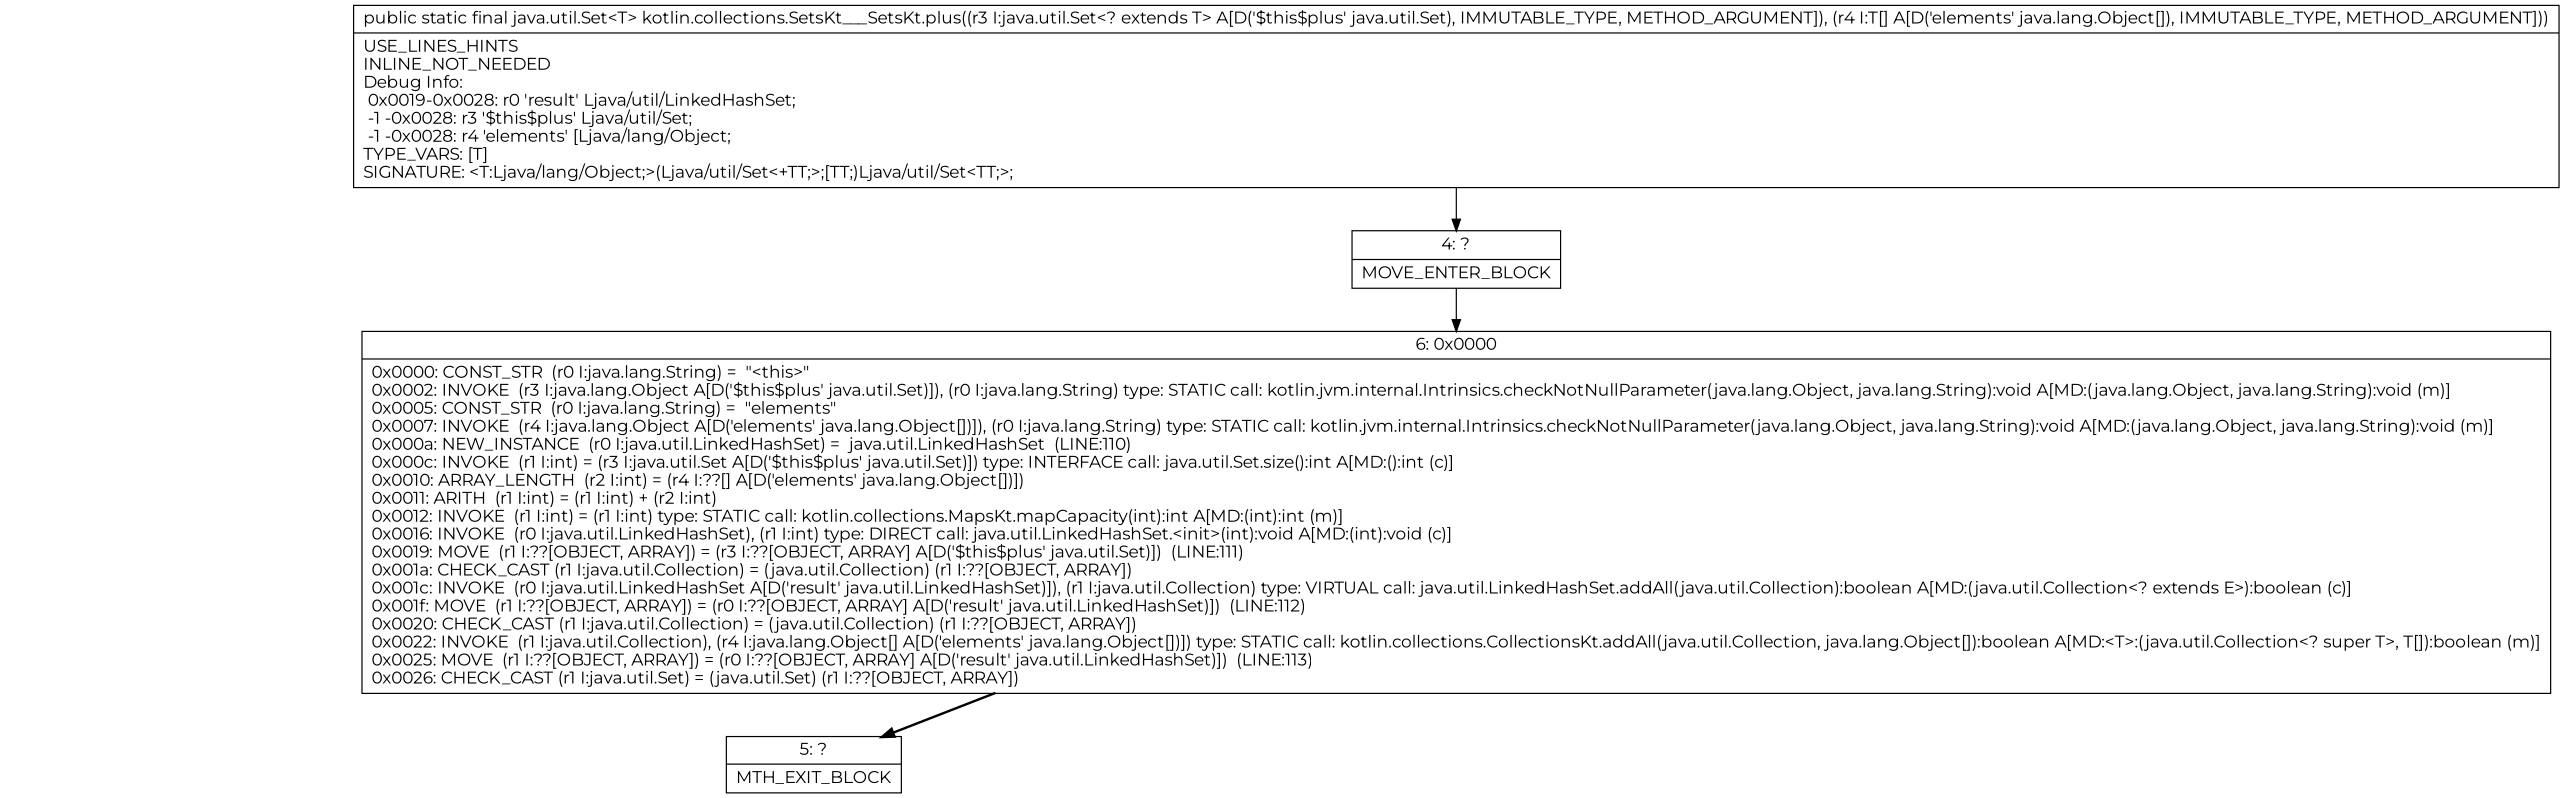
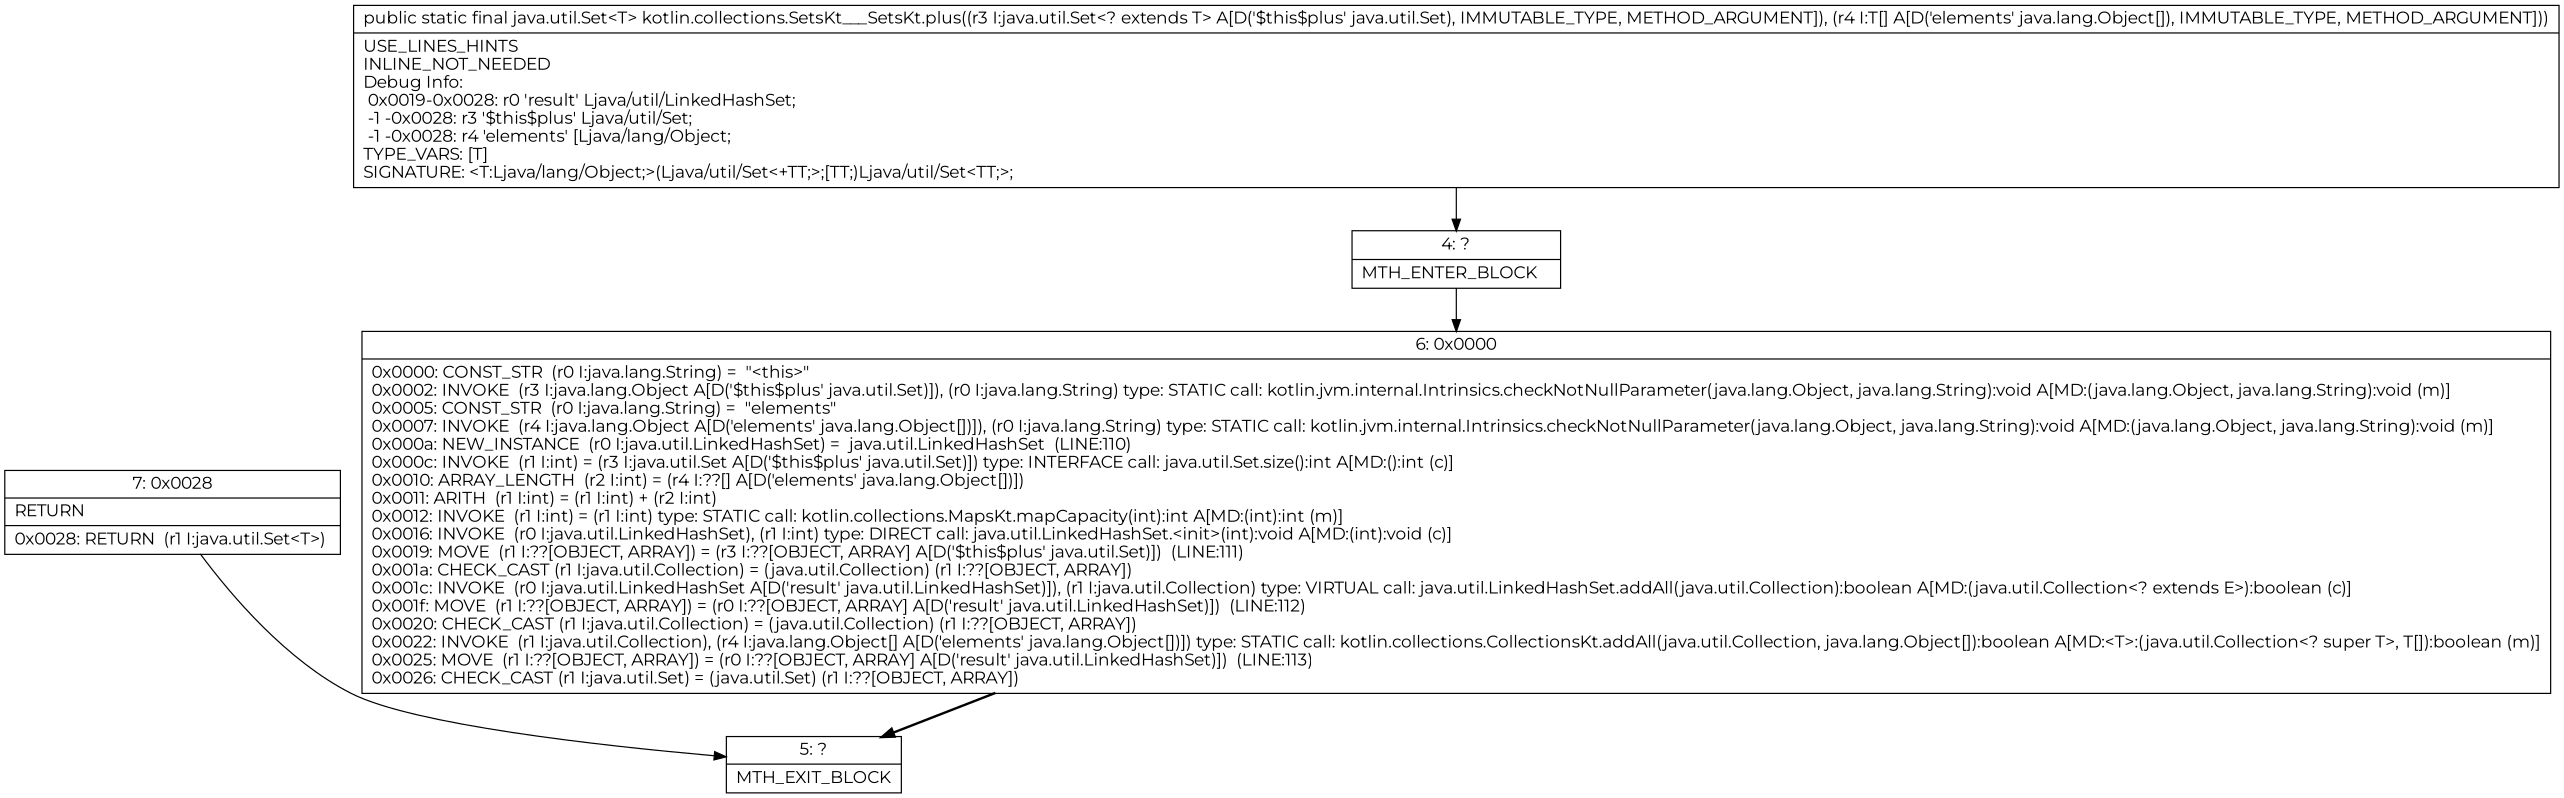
node "4: ?": text "MOVE_ENTER_BLOCK" -> "MTH_ENTER_BLOCK"
node "7: 0x0028": added
